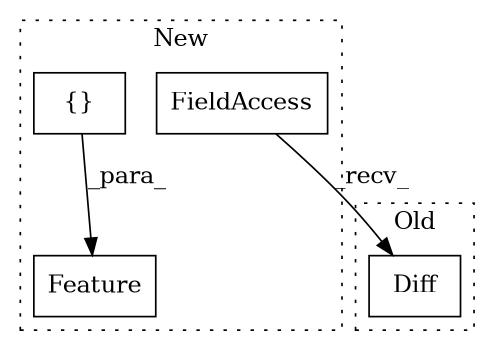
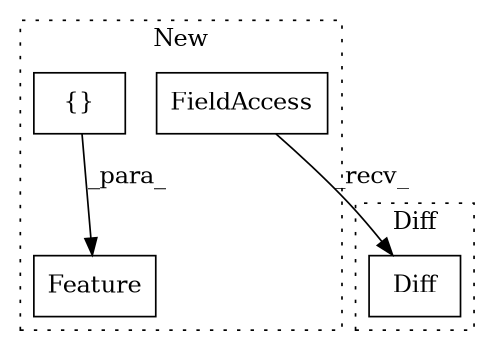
cluster "Old": label "Old" -> "Diff"
